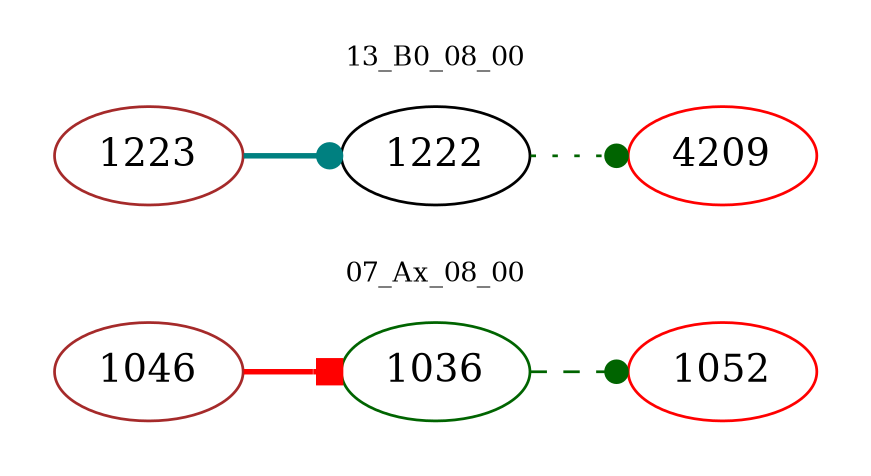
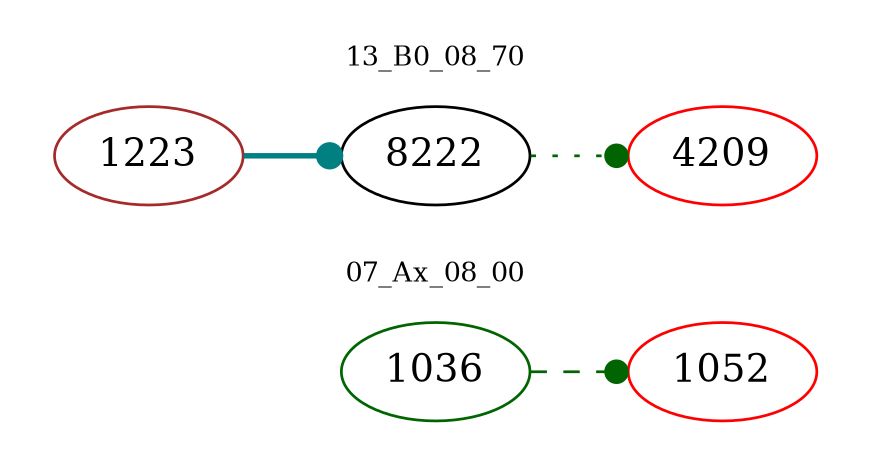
cluster "13_B0_08_00": label "13_B0_08_00" -> "13_B0_08_70"
node "1222": label "1222" -> "8222"
node "1046": removed
